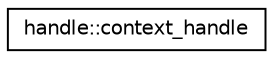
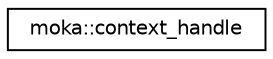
node "handle::context_handle": label "handle::context_handle" -> "moka::context_handle"
